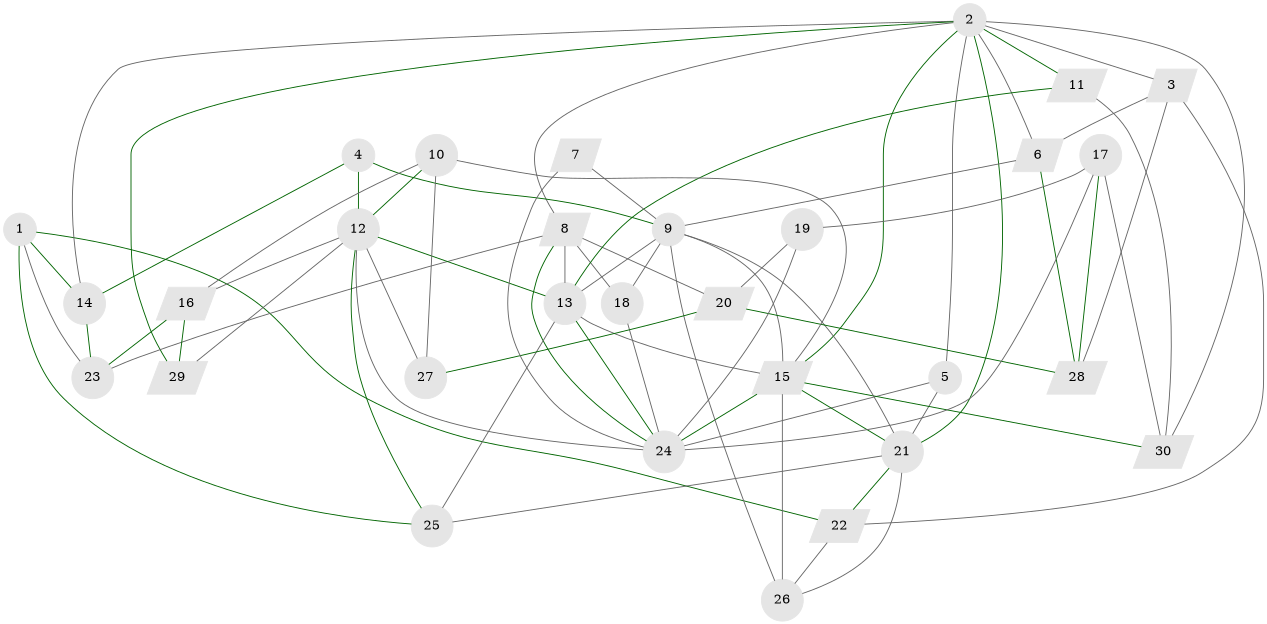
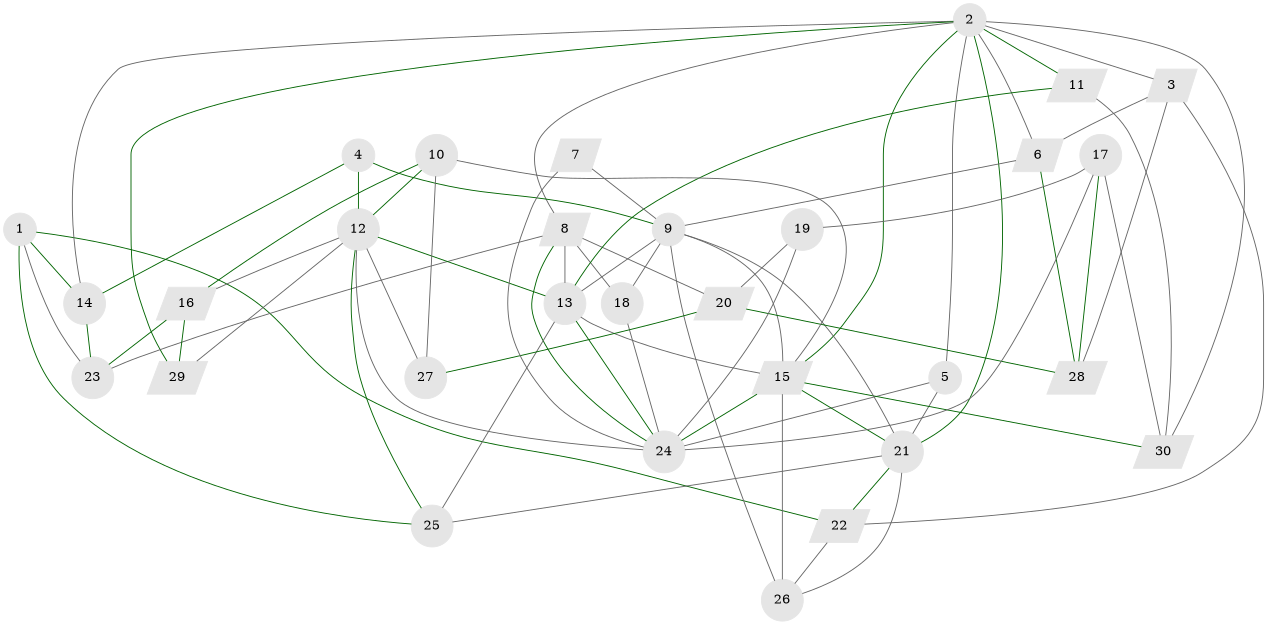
edge "10" -- "16": color gray40 -> darkgreen
